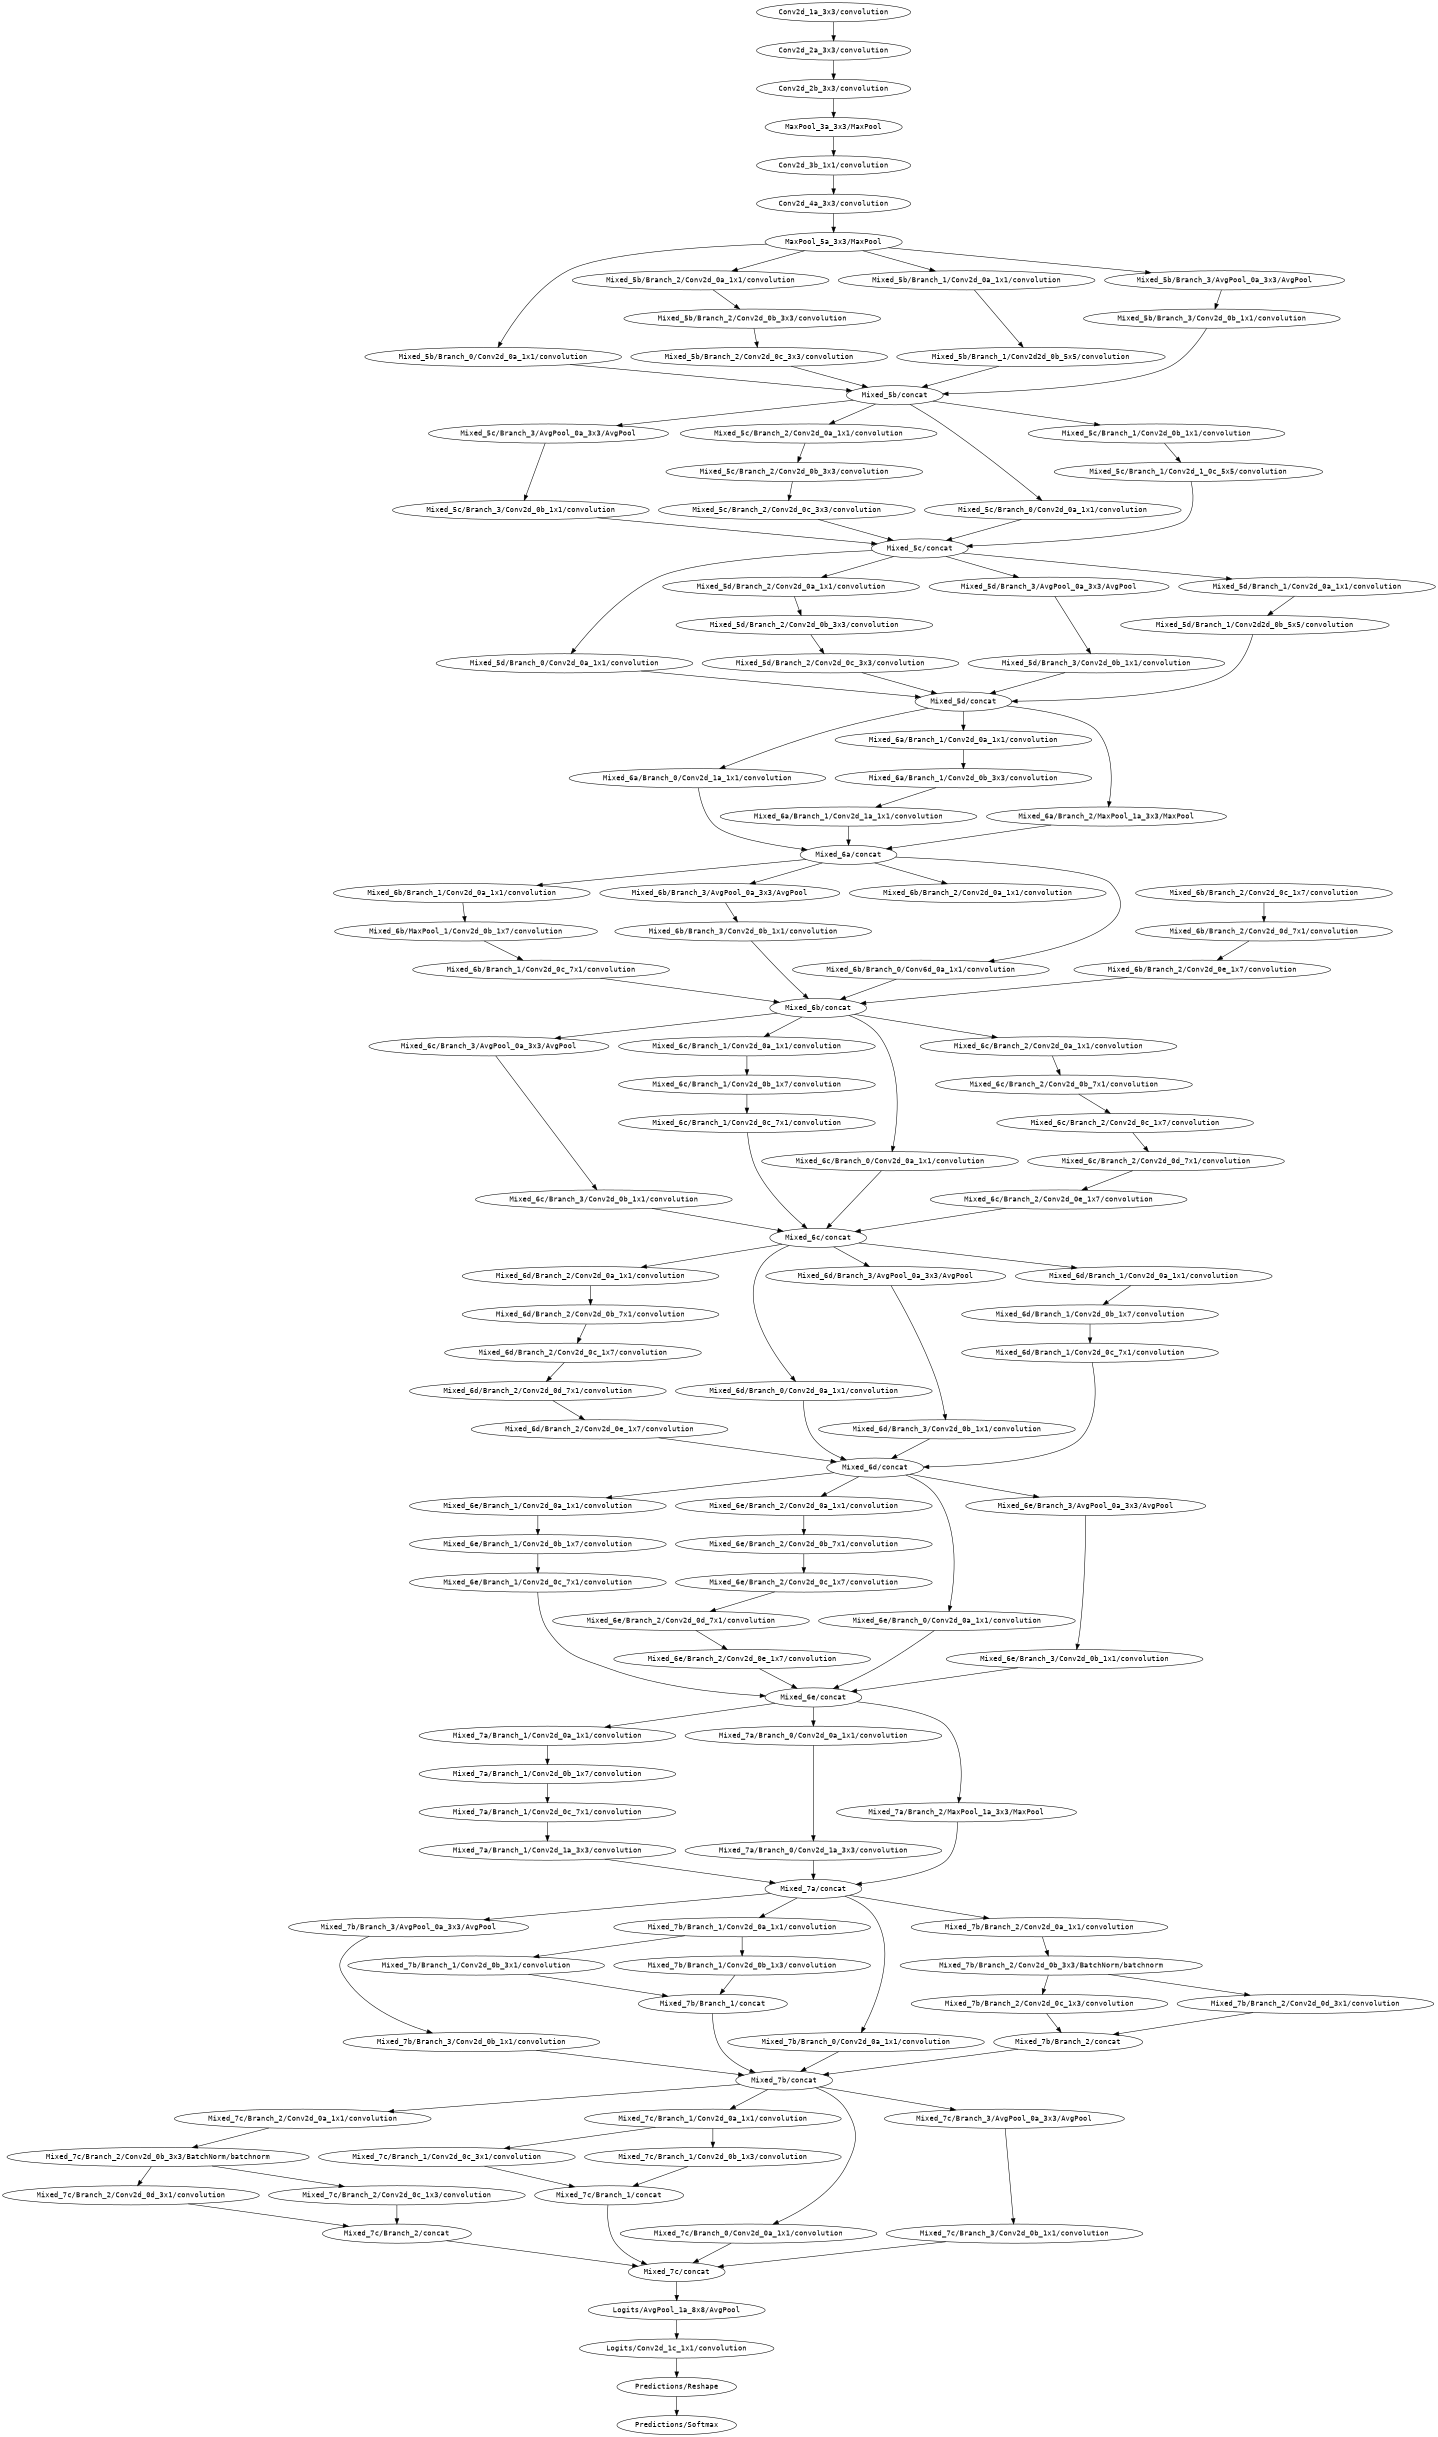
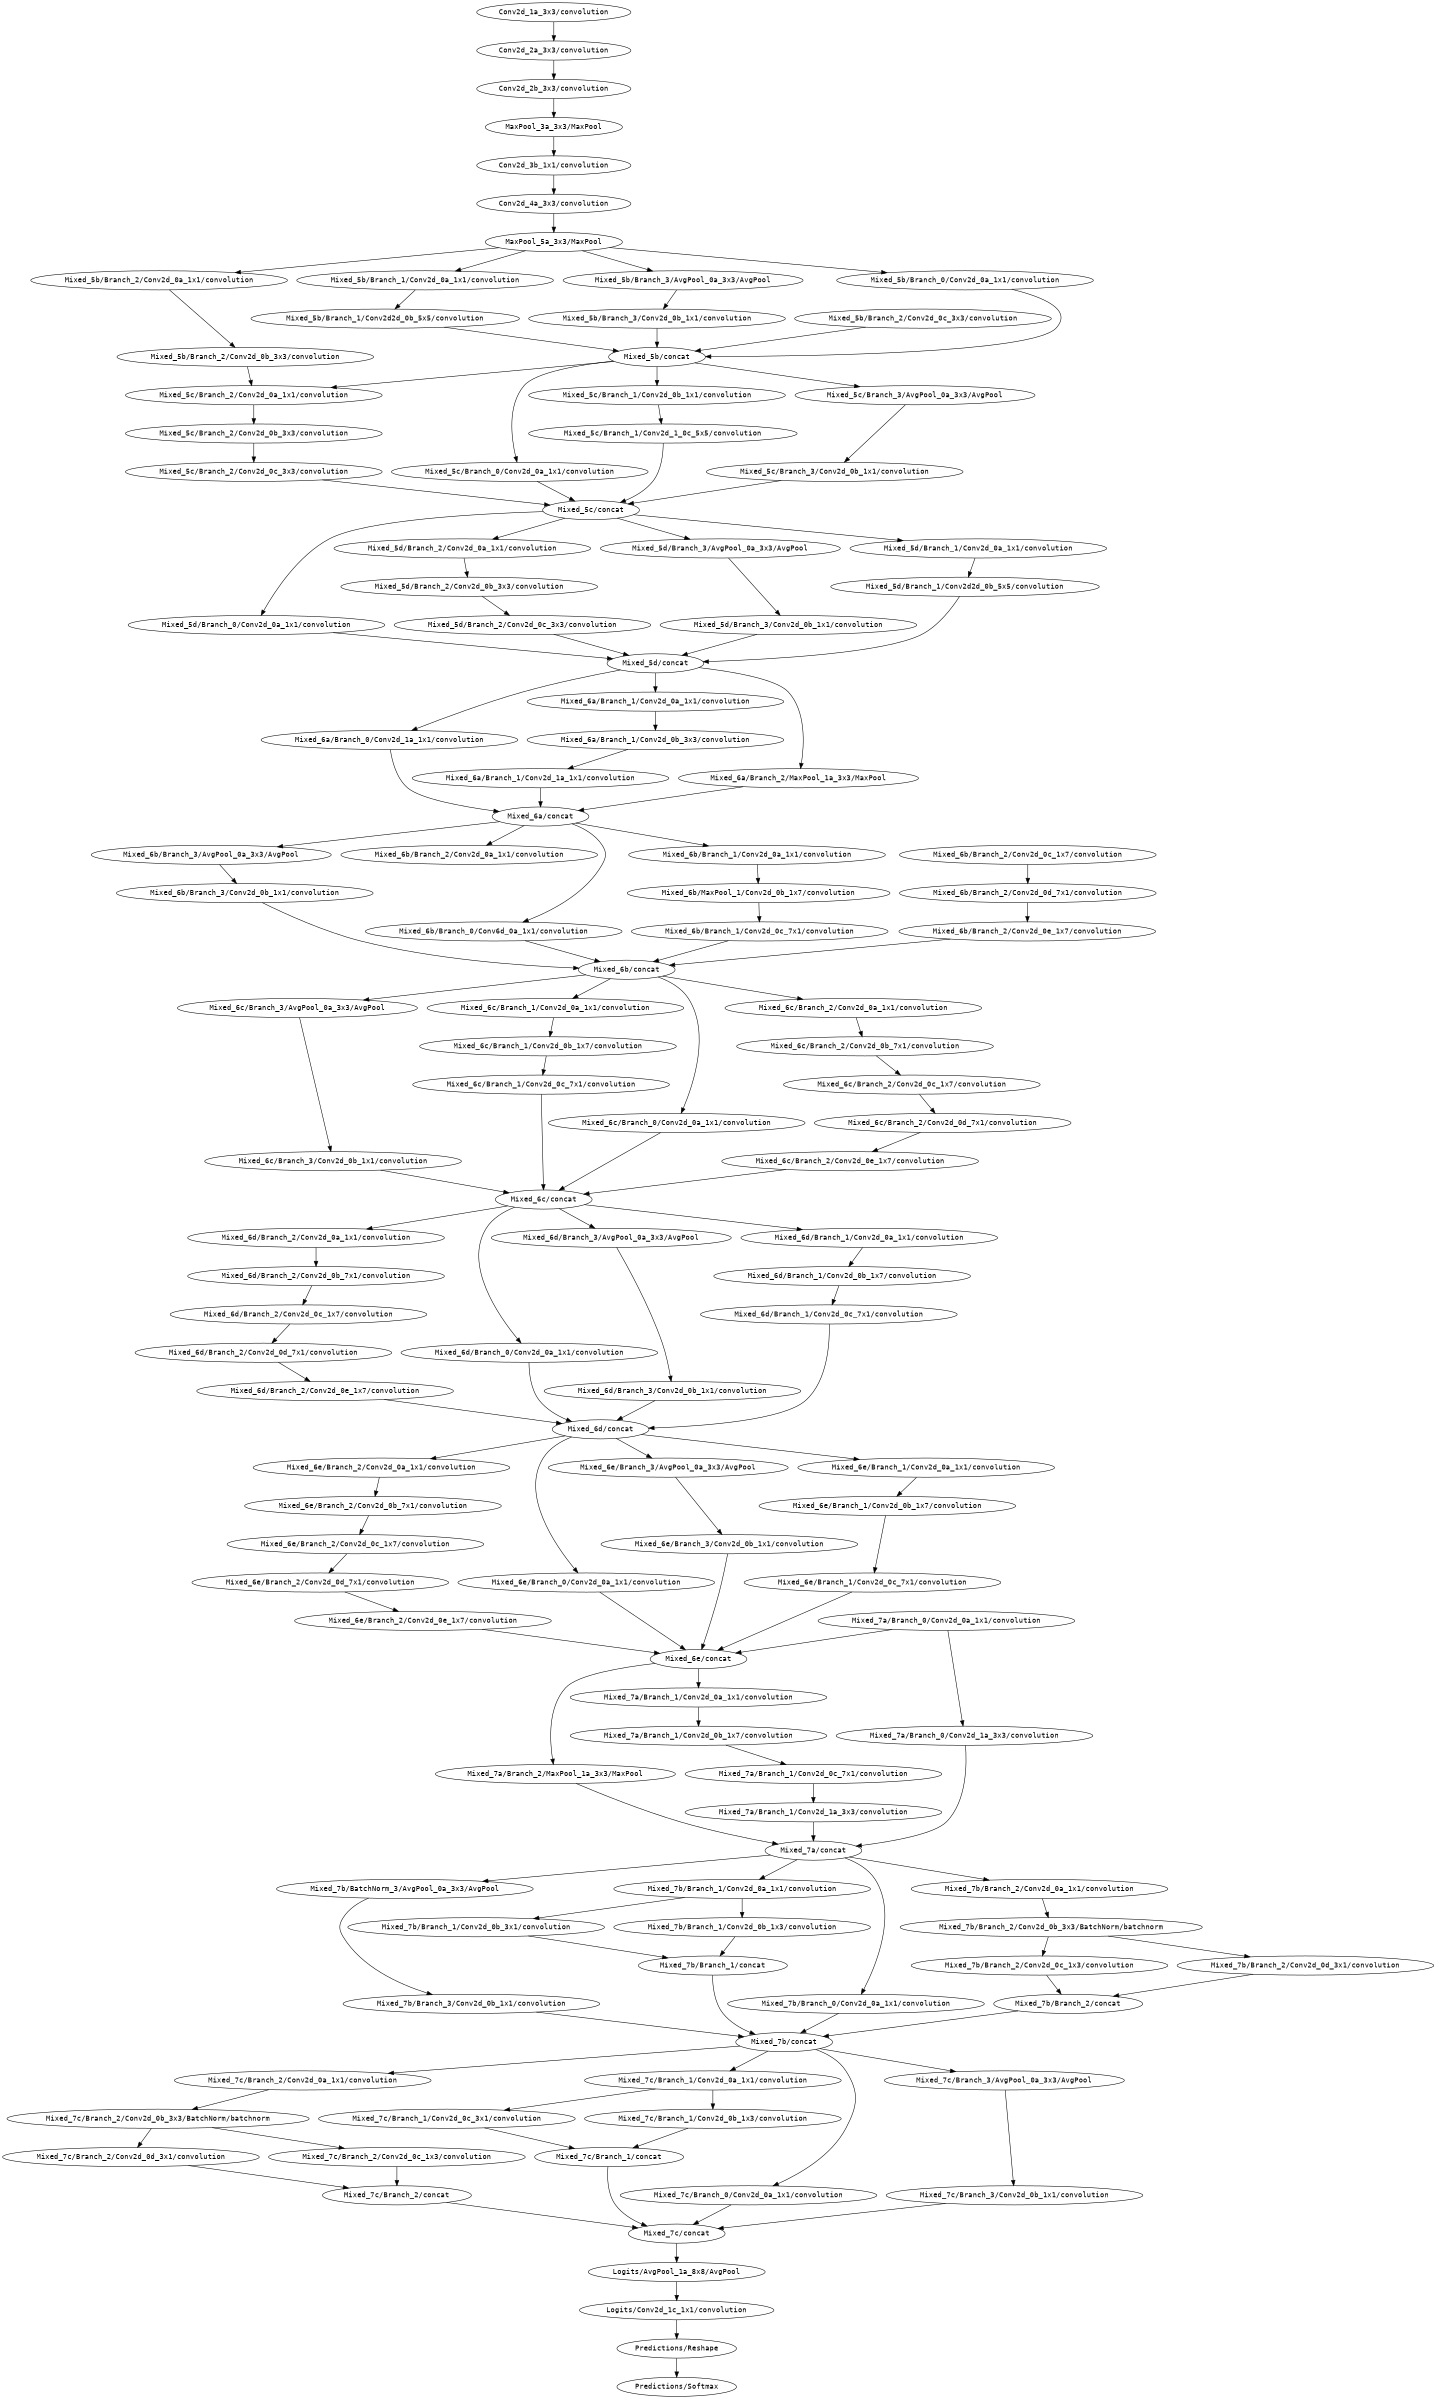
edge "Mixed_5b/Branch_2/Conv2d_0b_3x3/convolution" -> "Mixed_5b/Branch_2/Conv2d_0c_3x3/convolution": now "Mixed_5b/Branch_2/Conv2d_0b_3x3/convolution" -> "Mixed_5c/Branch_2/Conv2d_0a_1x1/convolution"
edge "Mixed_6e/concat" -> "Mixed_7a/Branch_0/Conv2d_0a_1x1/convolution": reversed
node "Mixed_7b/Branch_3/AvgPool_0a_3x3/AvgPool": label "Mixed_7b/Branch_3/AvgPool_0a_3x3/AvgPool" -> "Mixed_7b/BatchNorm_3/AvgPool_0a_3x3/AvgPool"
